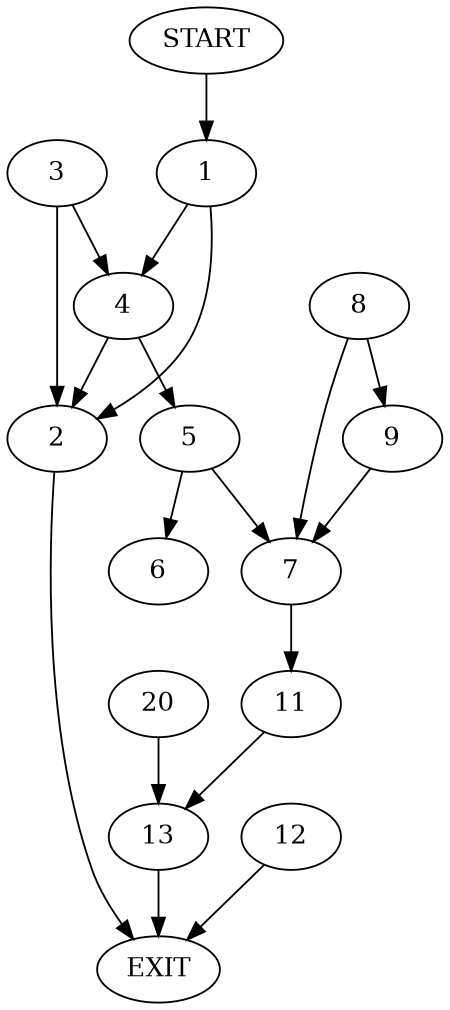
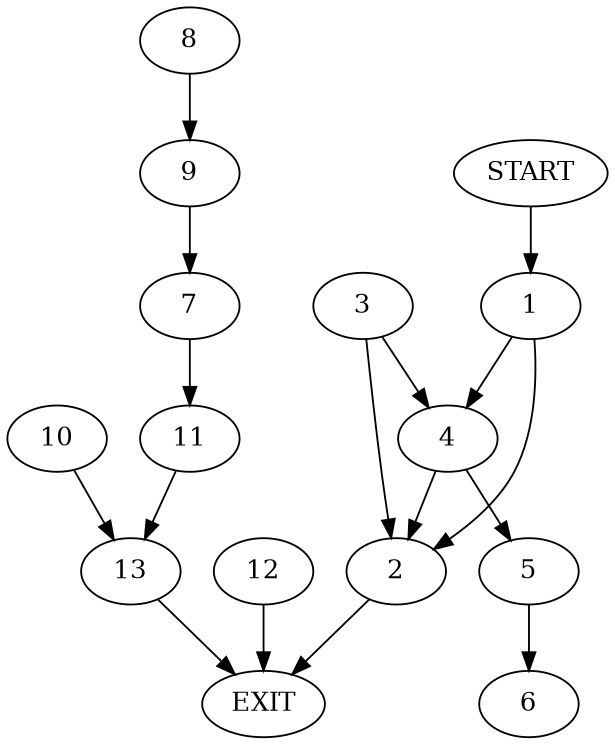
edge "8" -> "7": removed
edge "5" -> "7": removed
node "20": label "20" -> "10"
